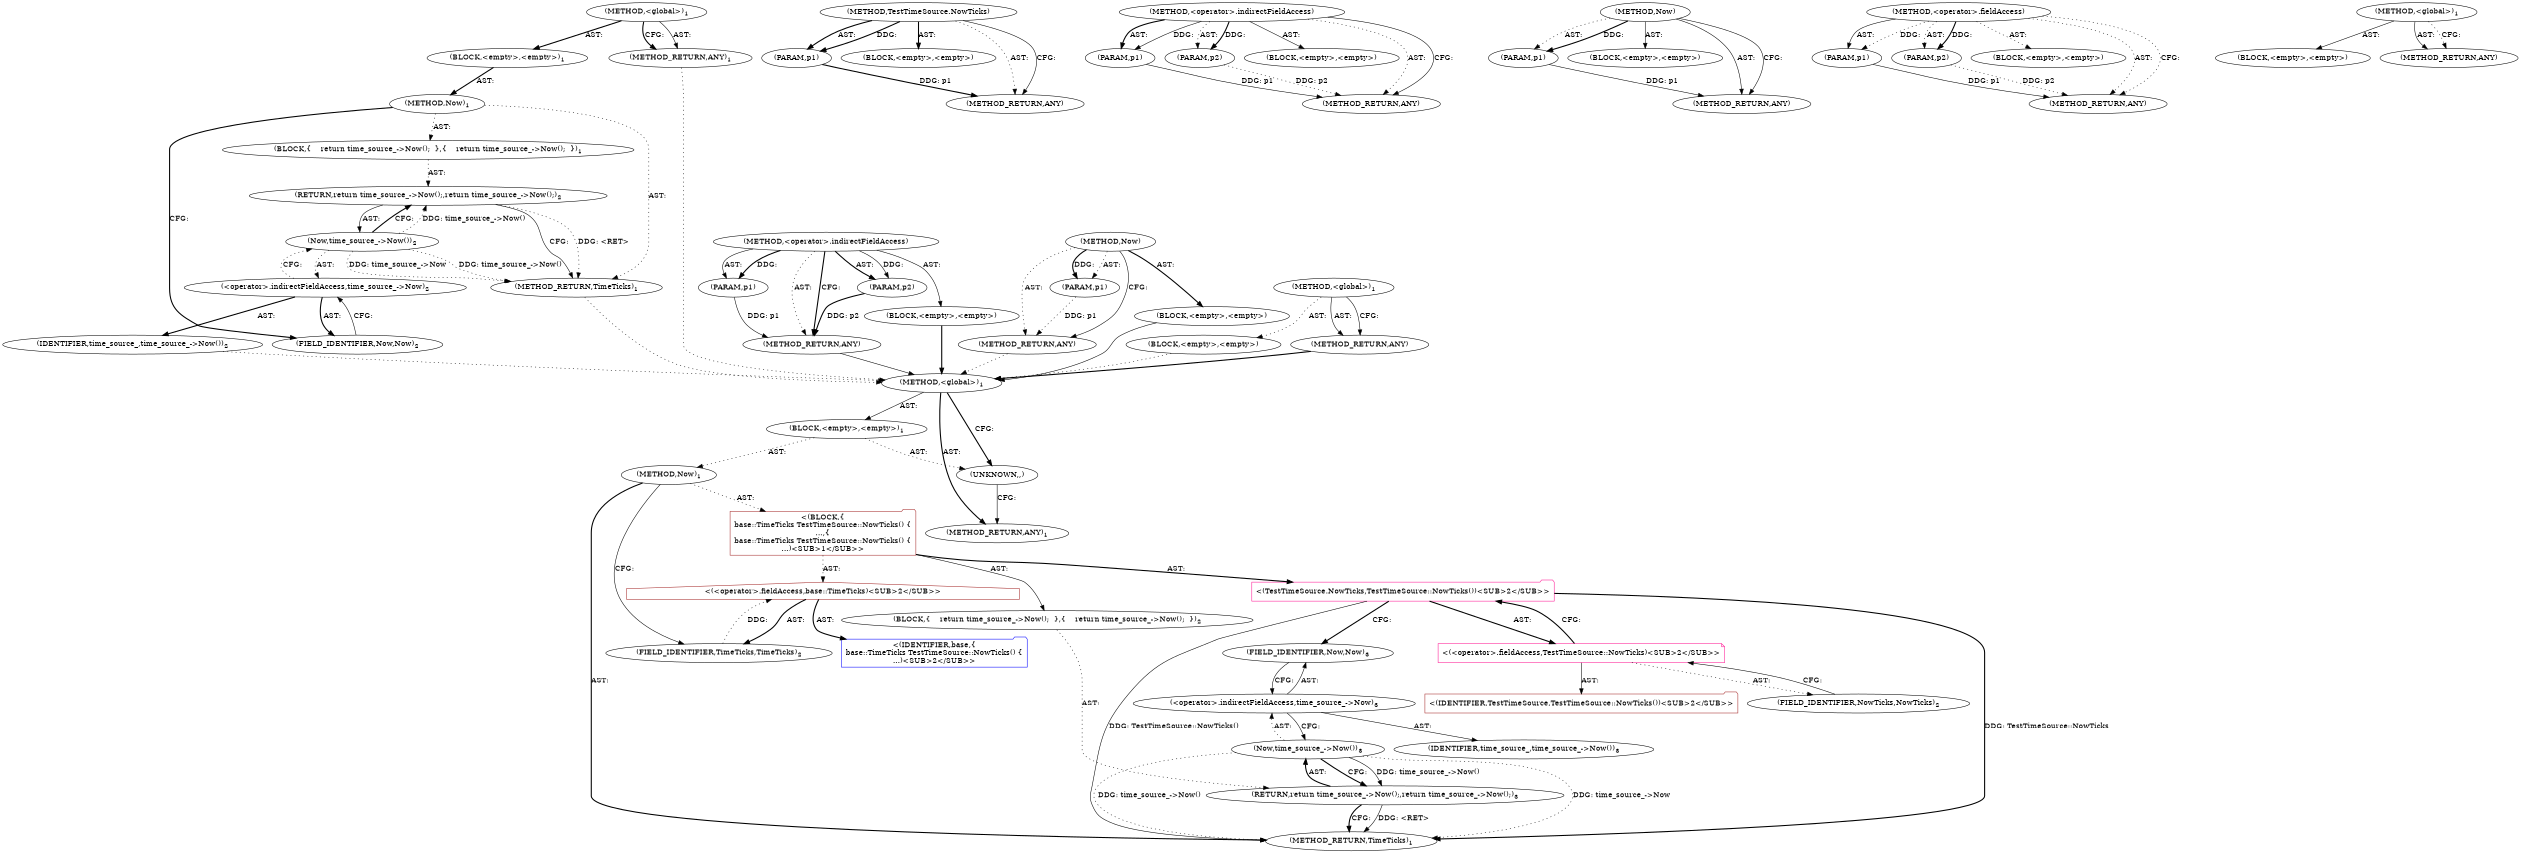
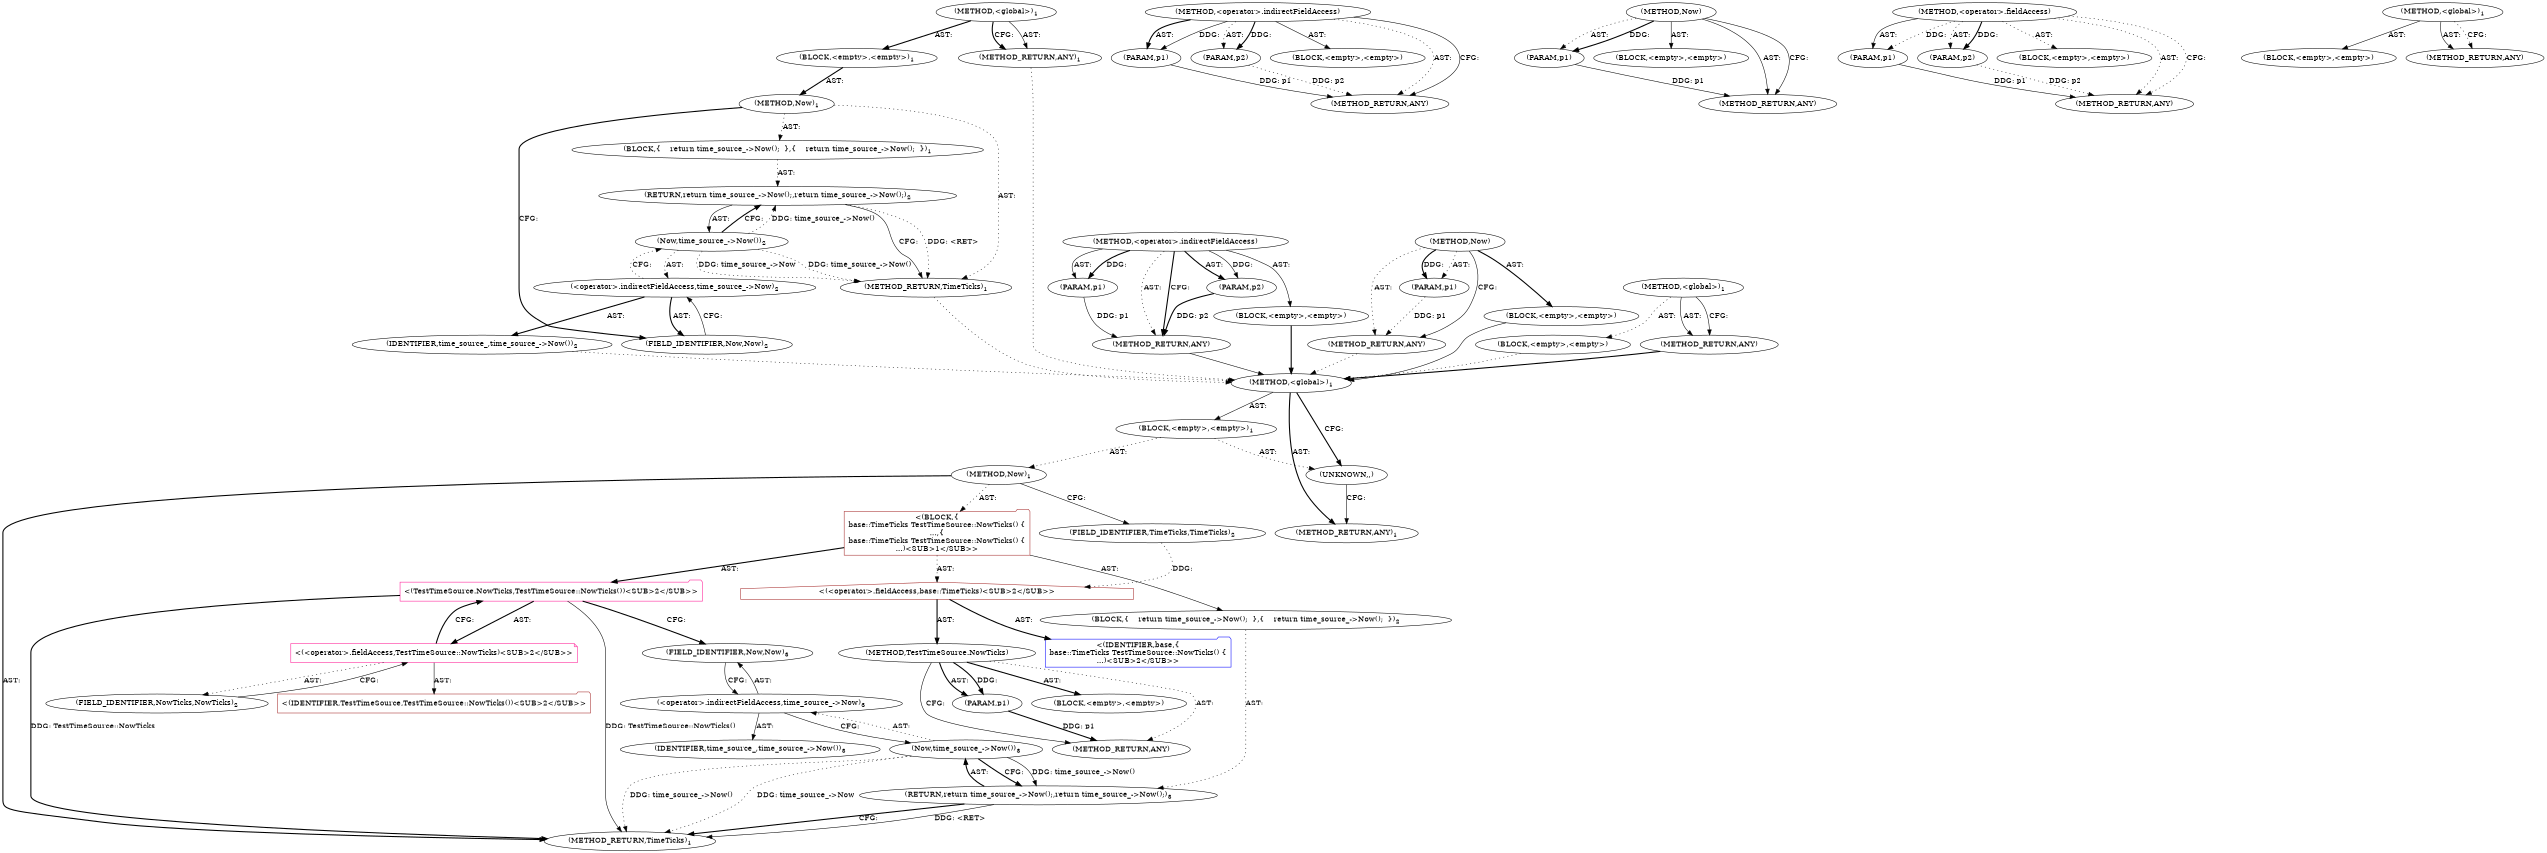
edge "<(<operator>.fieldAccess,base::TimeTicks)<SUB>2</SUB>>" -> "(FIELD_IDENTIFIER,TimeTicks,TimeTicks)": now "<(<operator>.fieldAccess,base::TimeTicks)<SUB>2</SUB>>" -> "(METHOD,TestTimeSource.NowTicks)"
